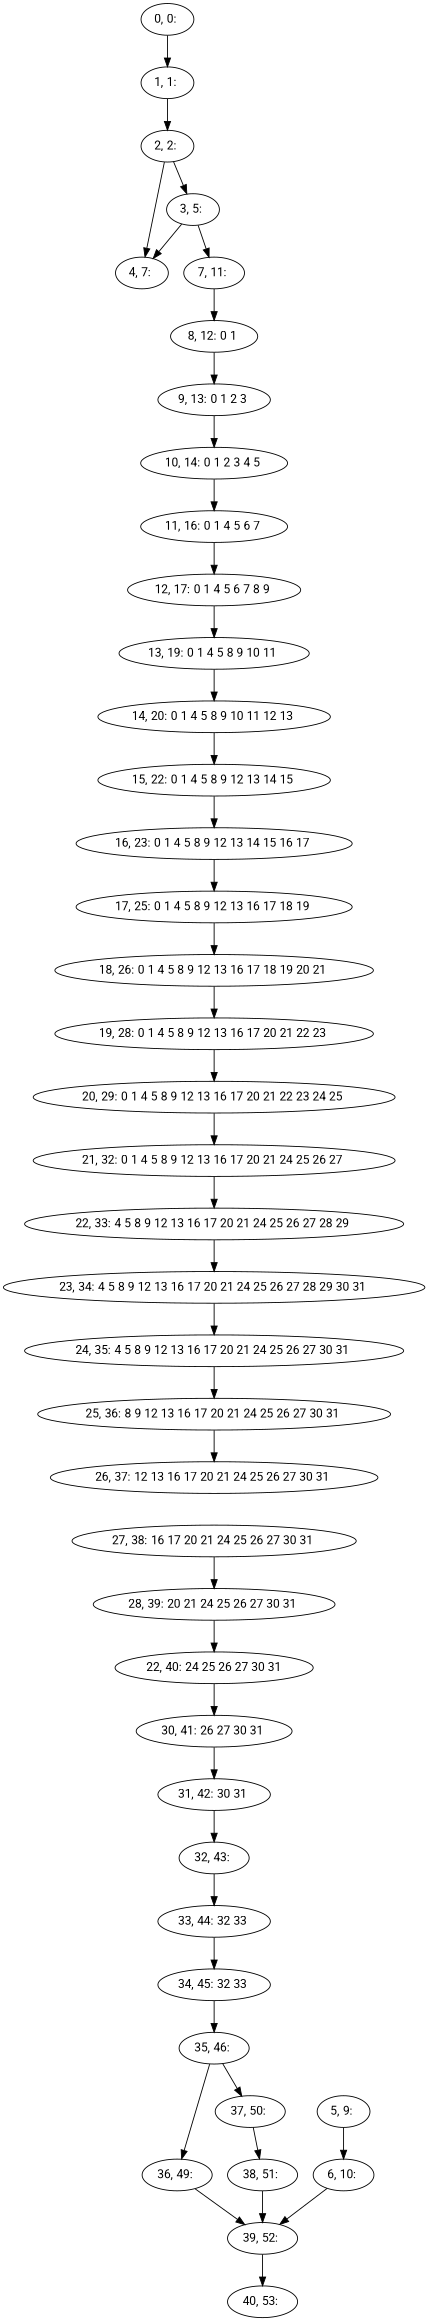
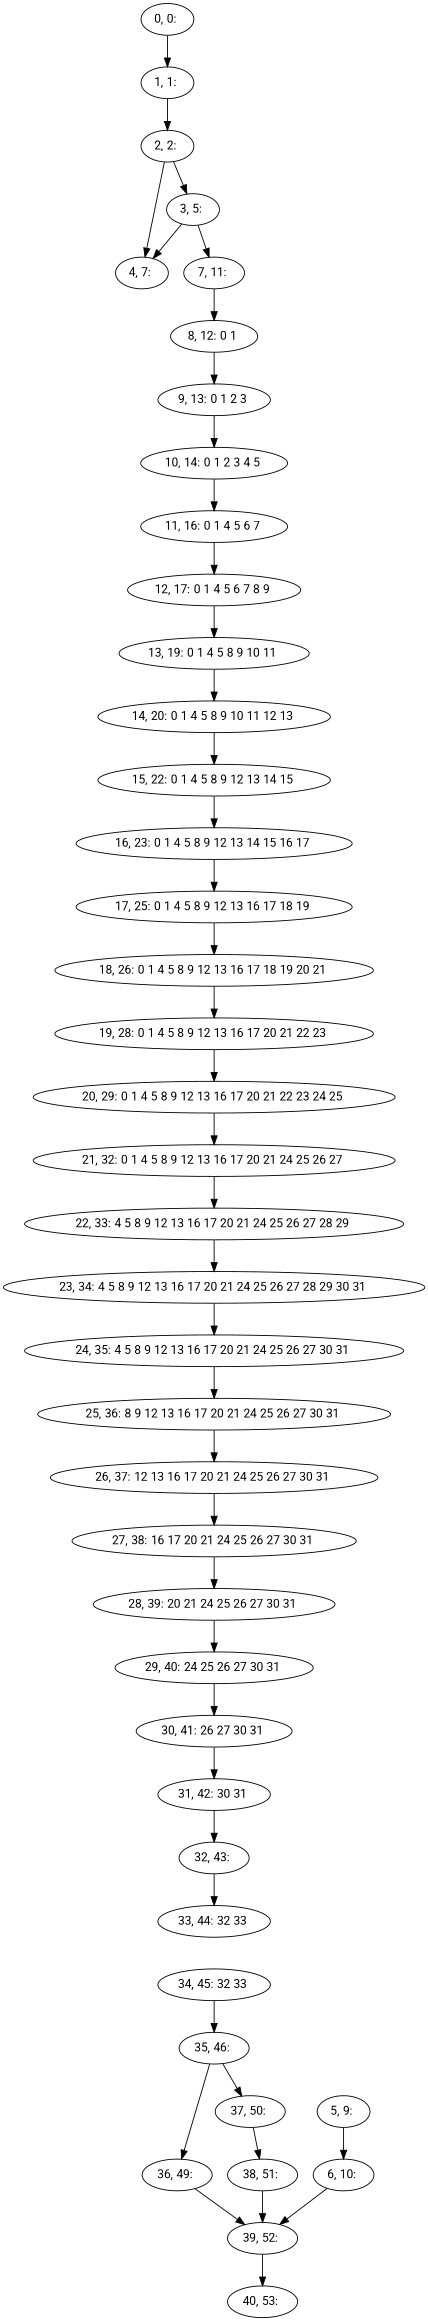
edge "26, 37: 12 13 16 17 20 21 24 25 26 27 30 31" -> "27, 38: 16 17 20 21 24 25 26 27 30 31": added
node "22, 40: 24 25 26 27 30 31": label "22, 40: 24 25 26 27 30 31" -> "29, 40: 24 25 26 27 30 31"
edge "33, 44: 32 33" -> "34, 45: 32 33": removed
